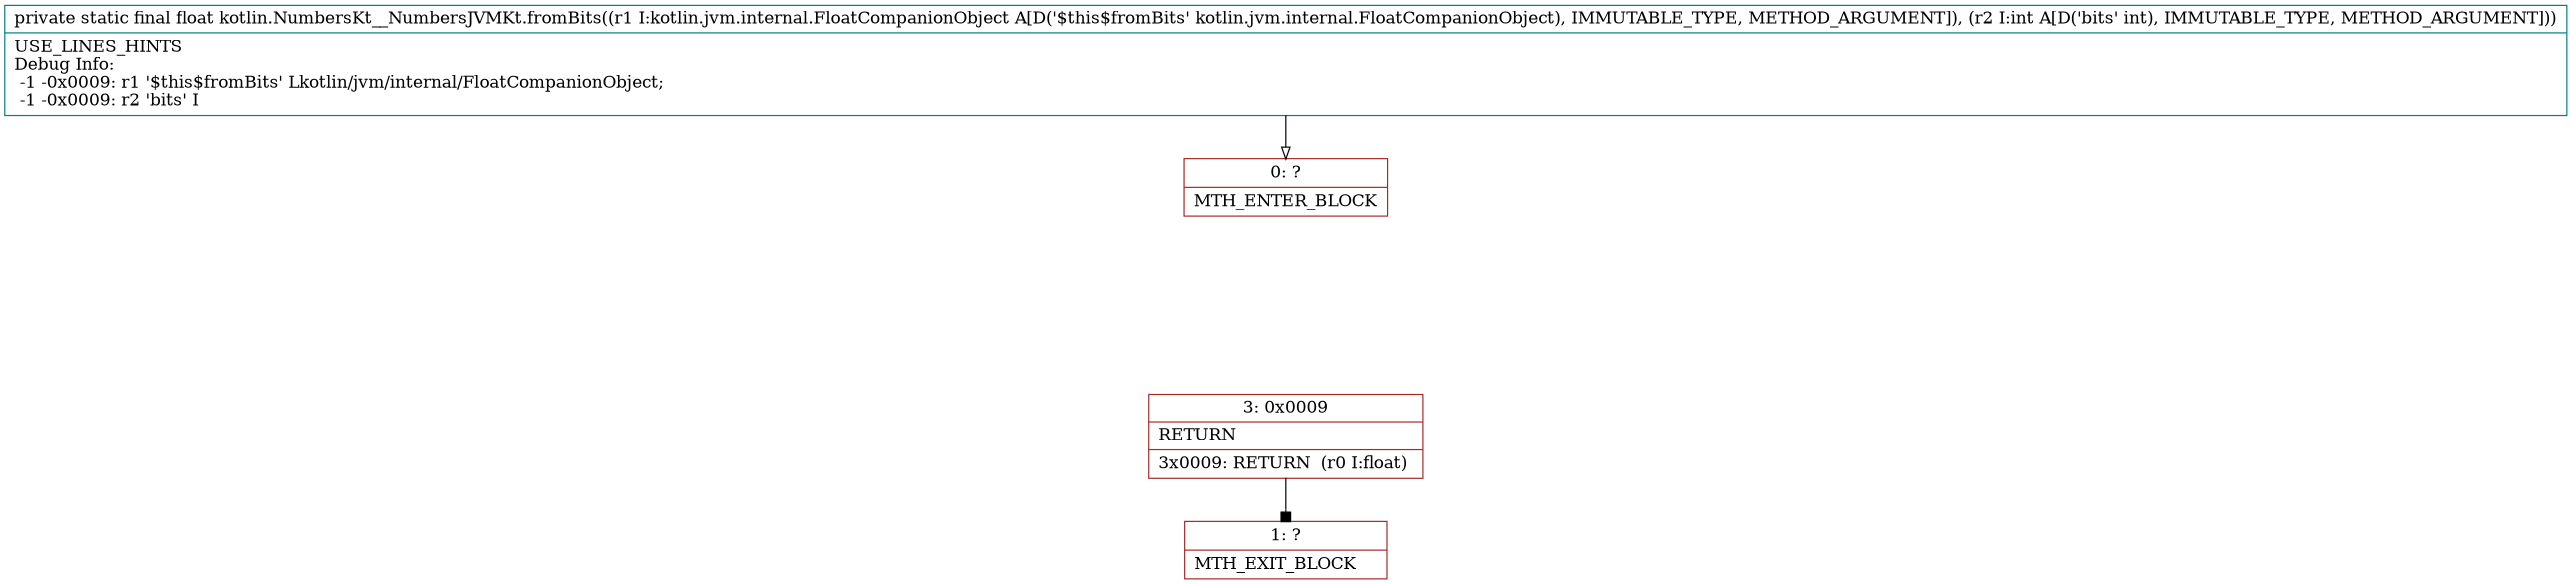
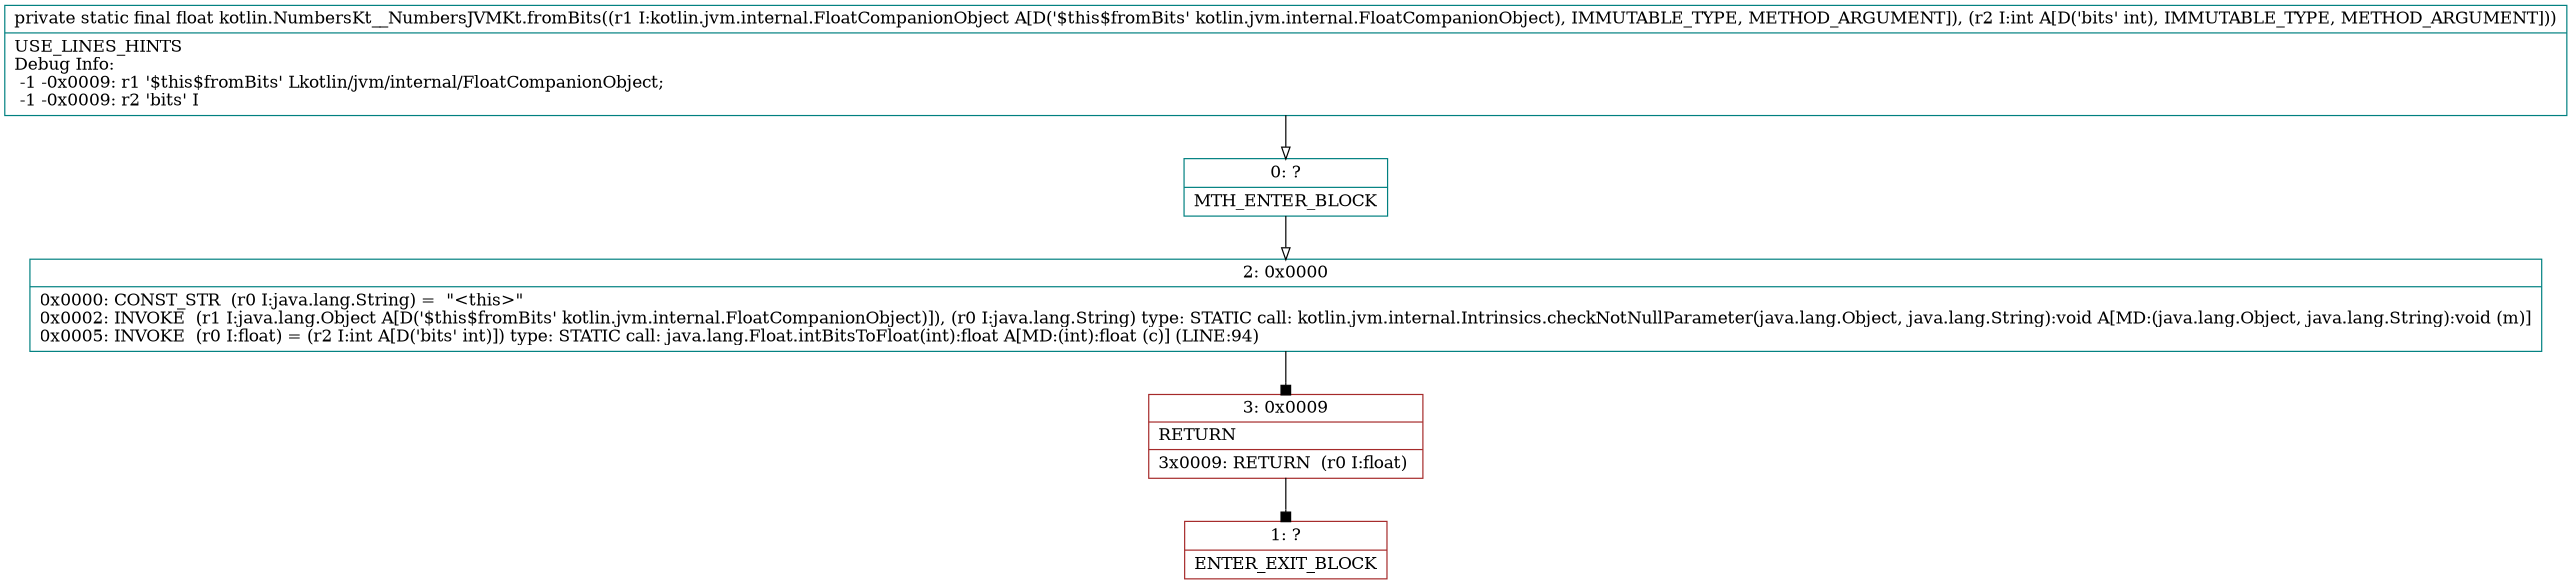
node "0: ?": color brown -> teal
node "2: 0x0000": added
node "1: ?": text "MTH_EXIT_BLOCK" -> "ENTER_EXIT_BLOCK"
